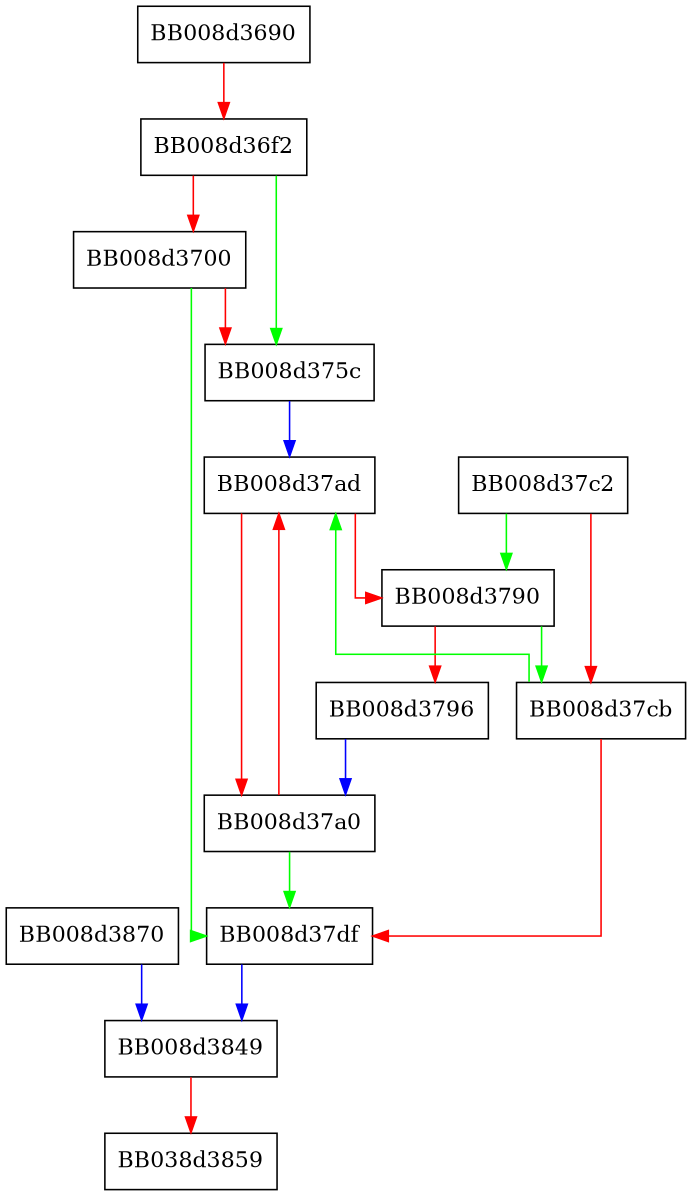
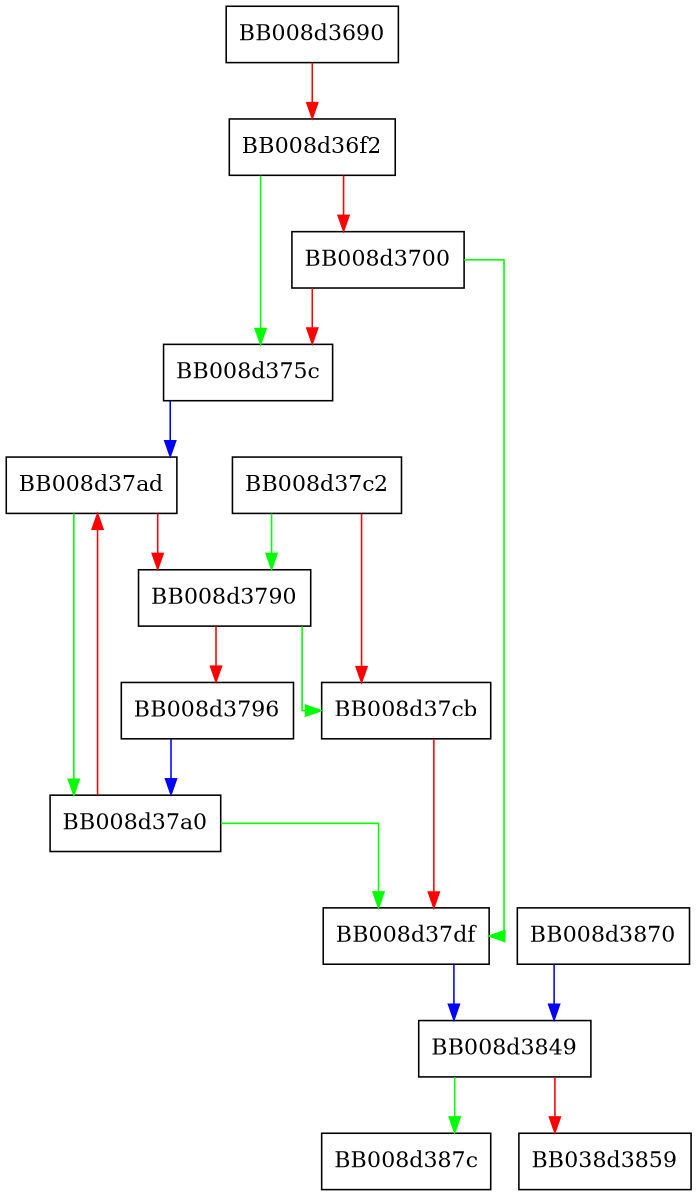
edge "BB008d37ad" -> "BB008d37a0": color red -> green
edge "BB008d37cb" -> "BB008d37ad": removed
node "BB008d387c": added
